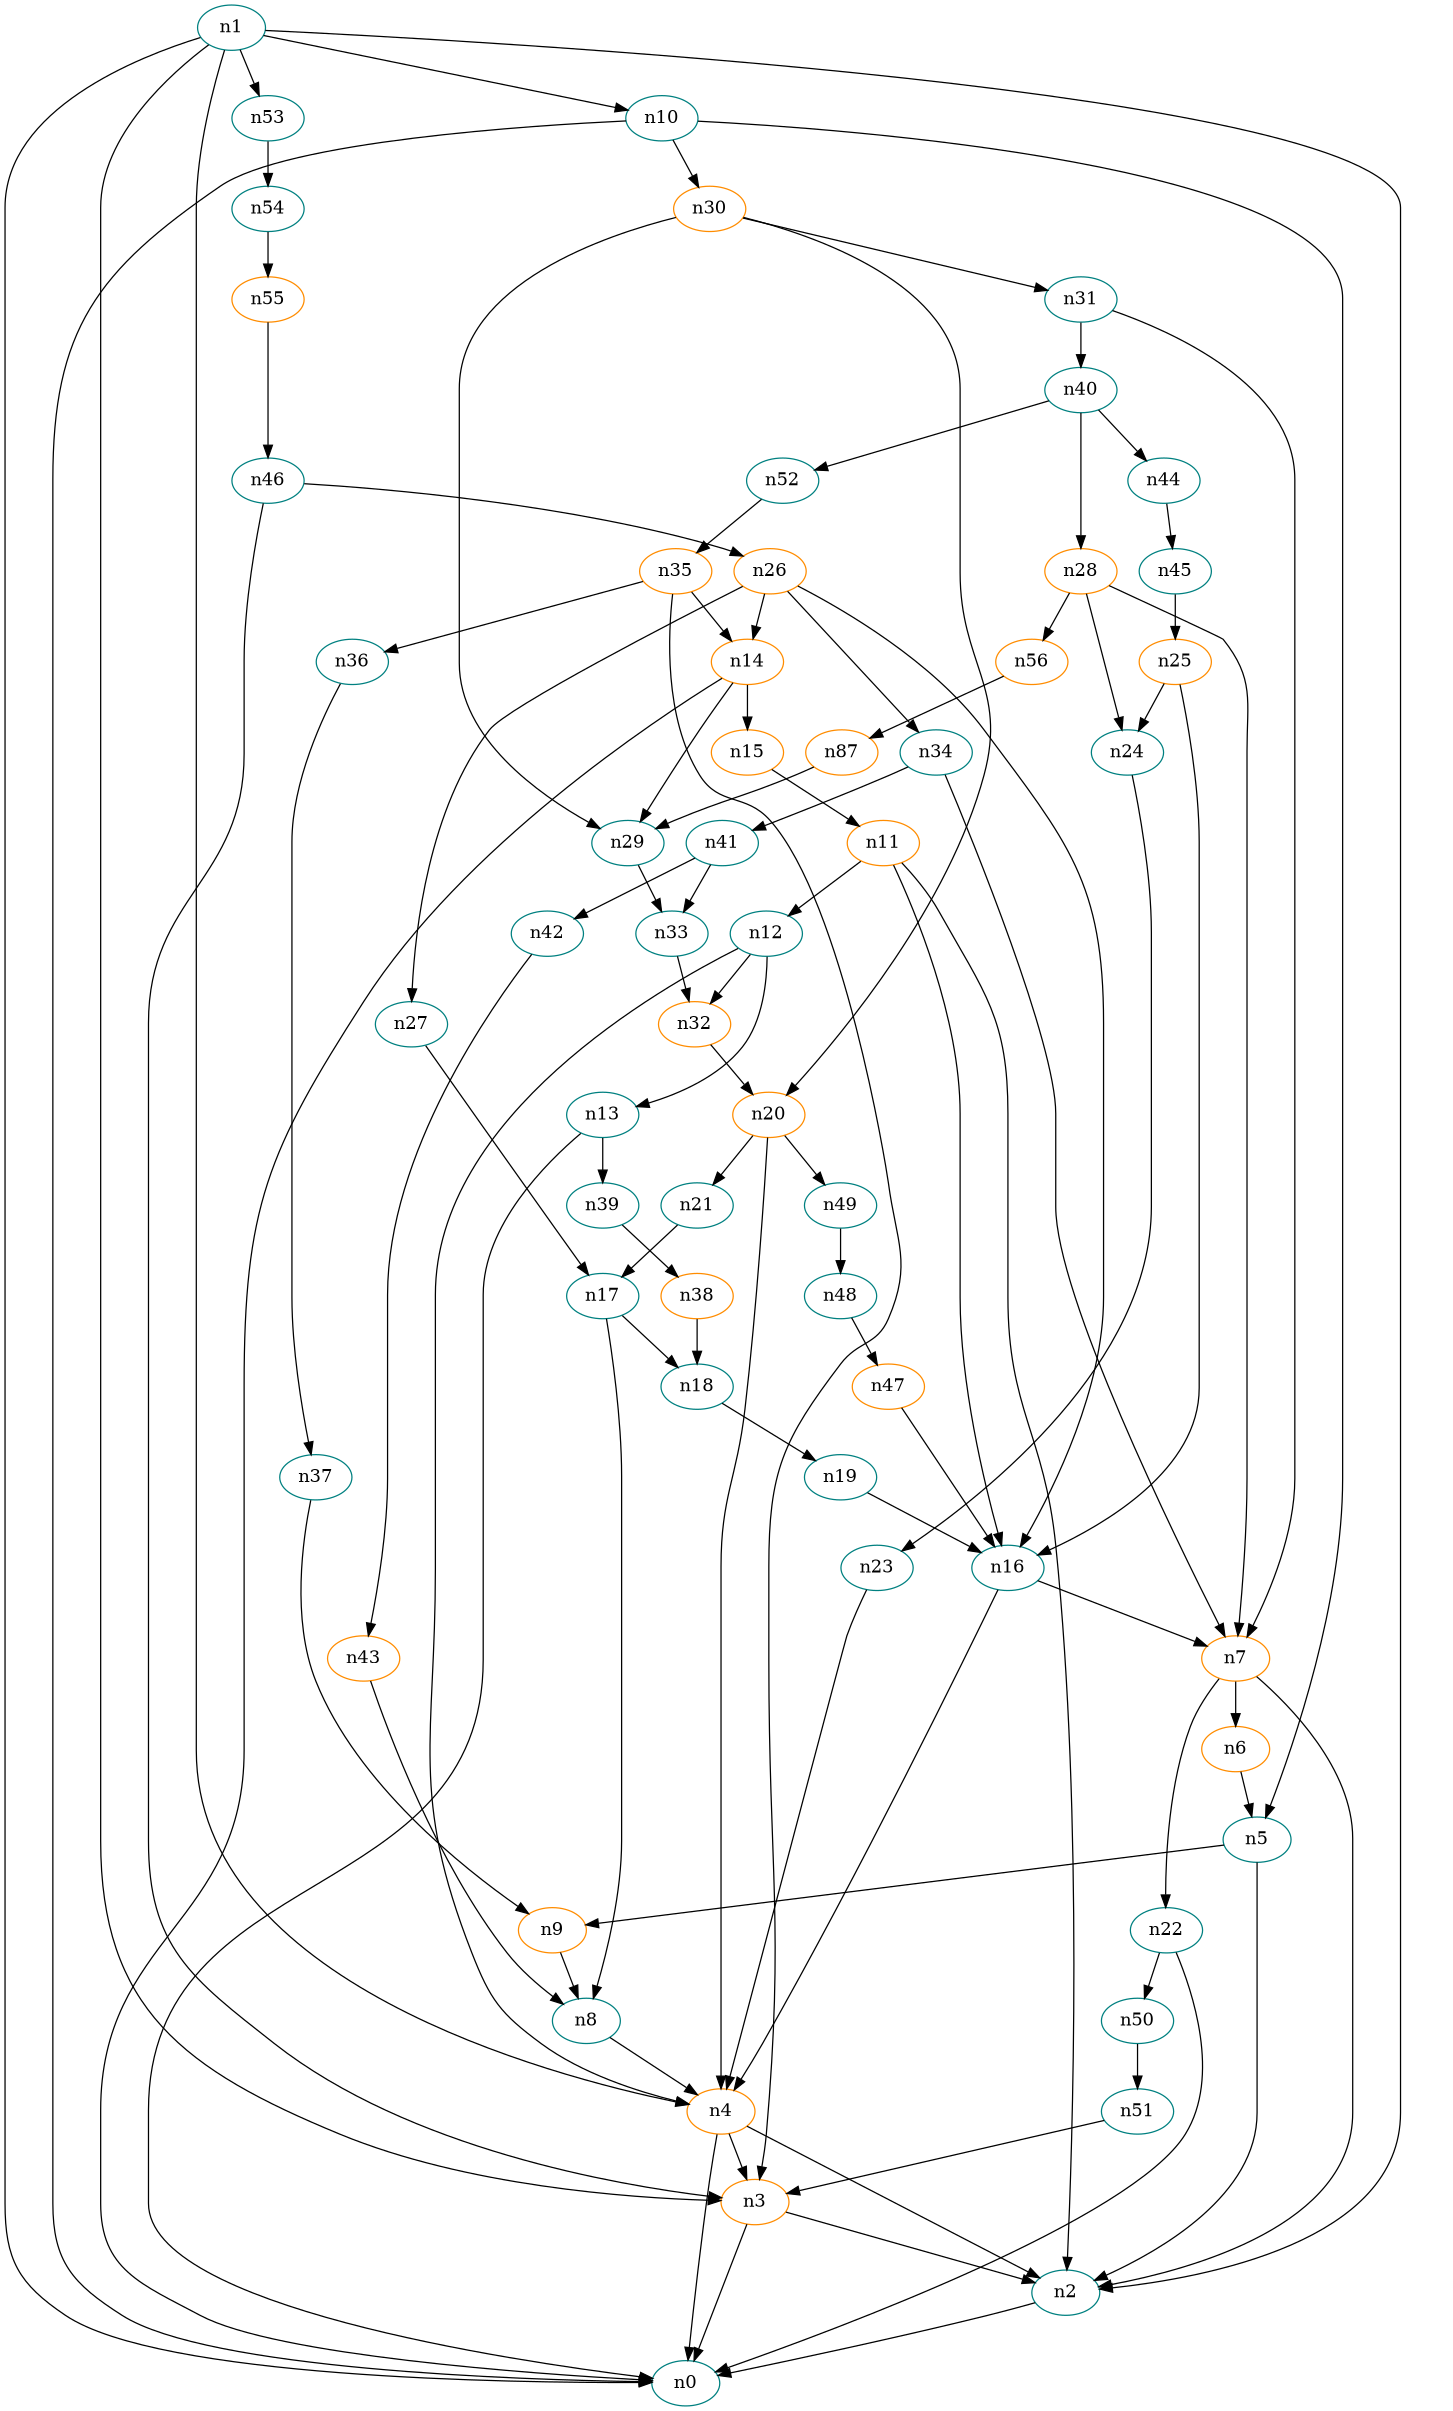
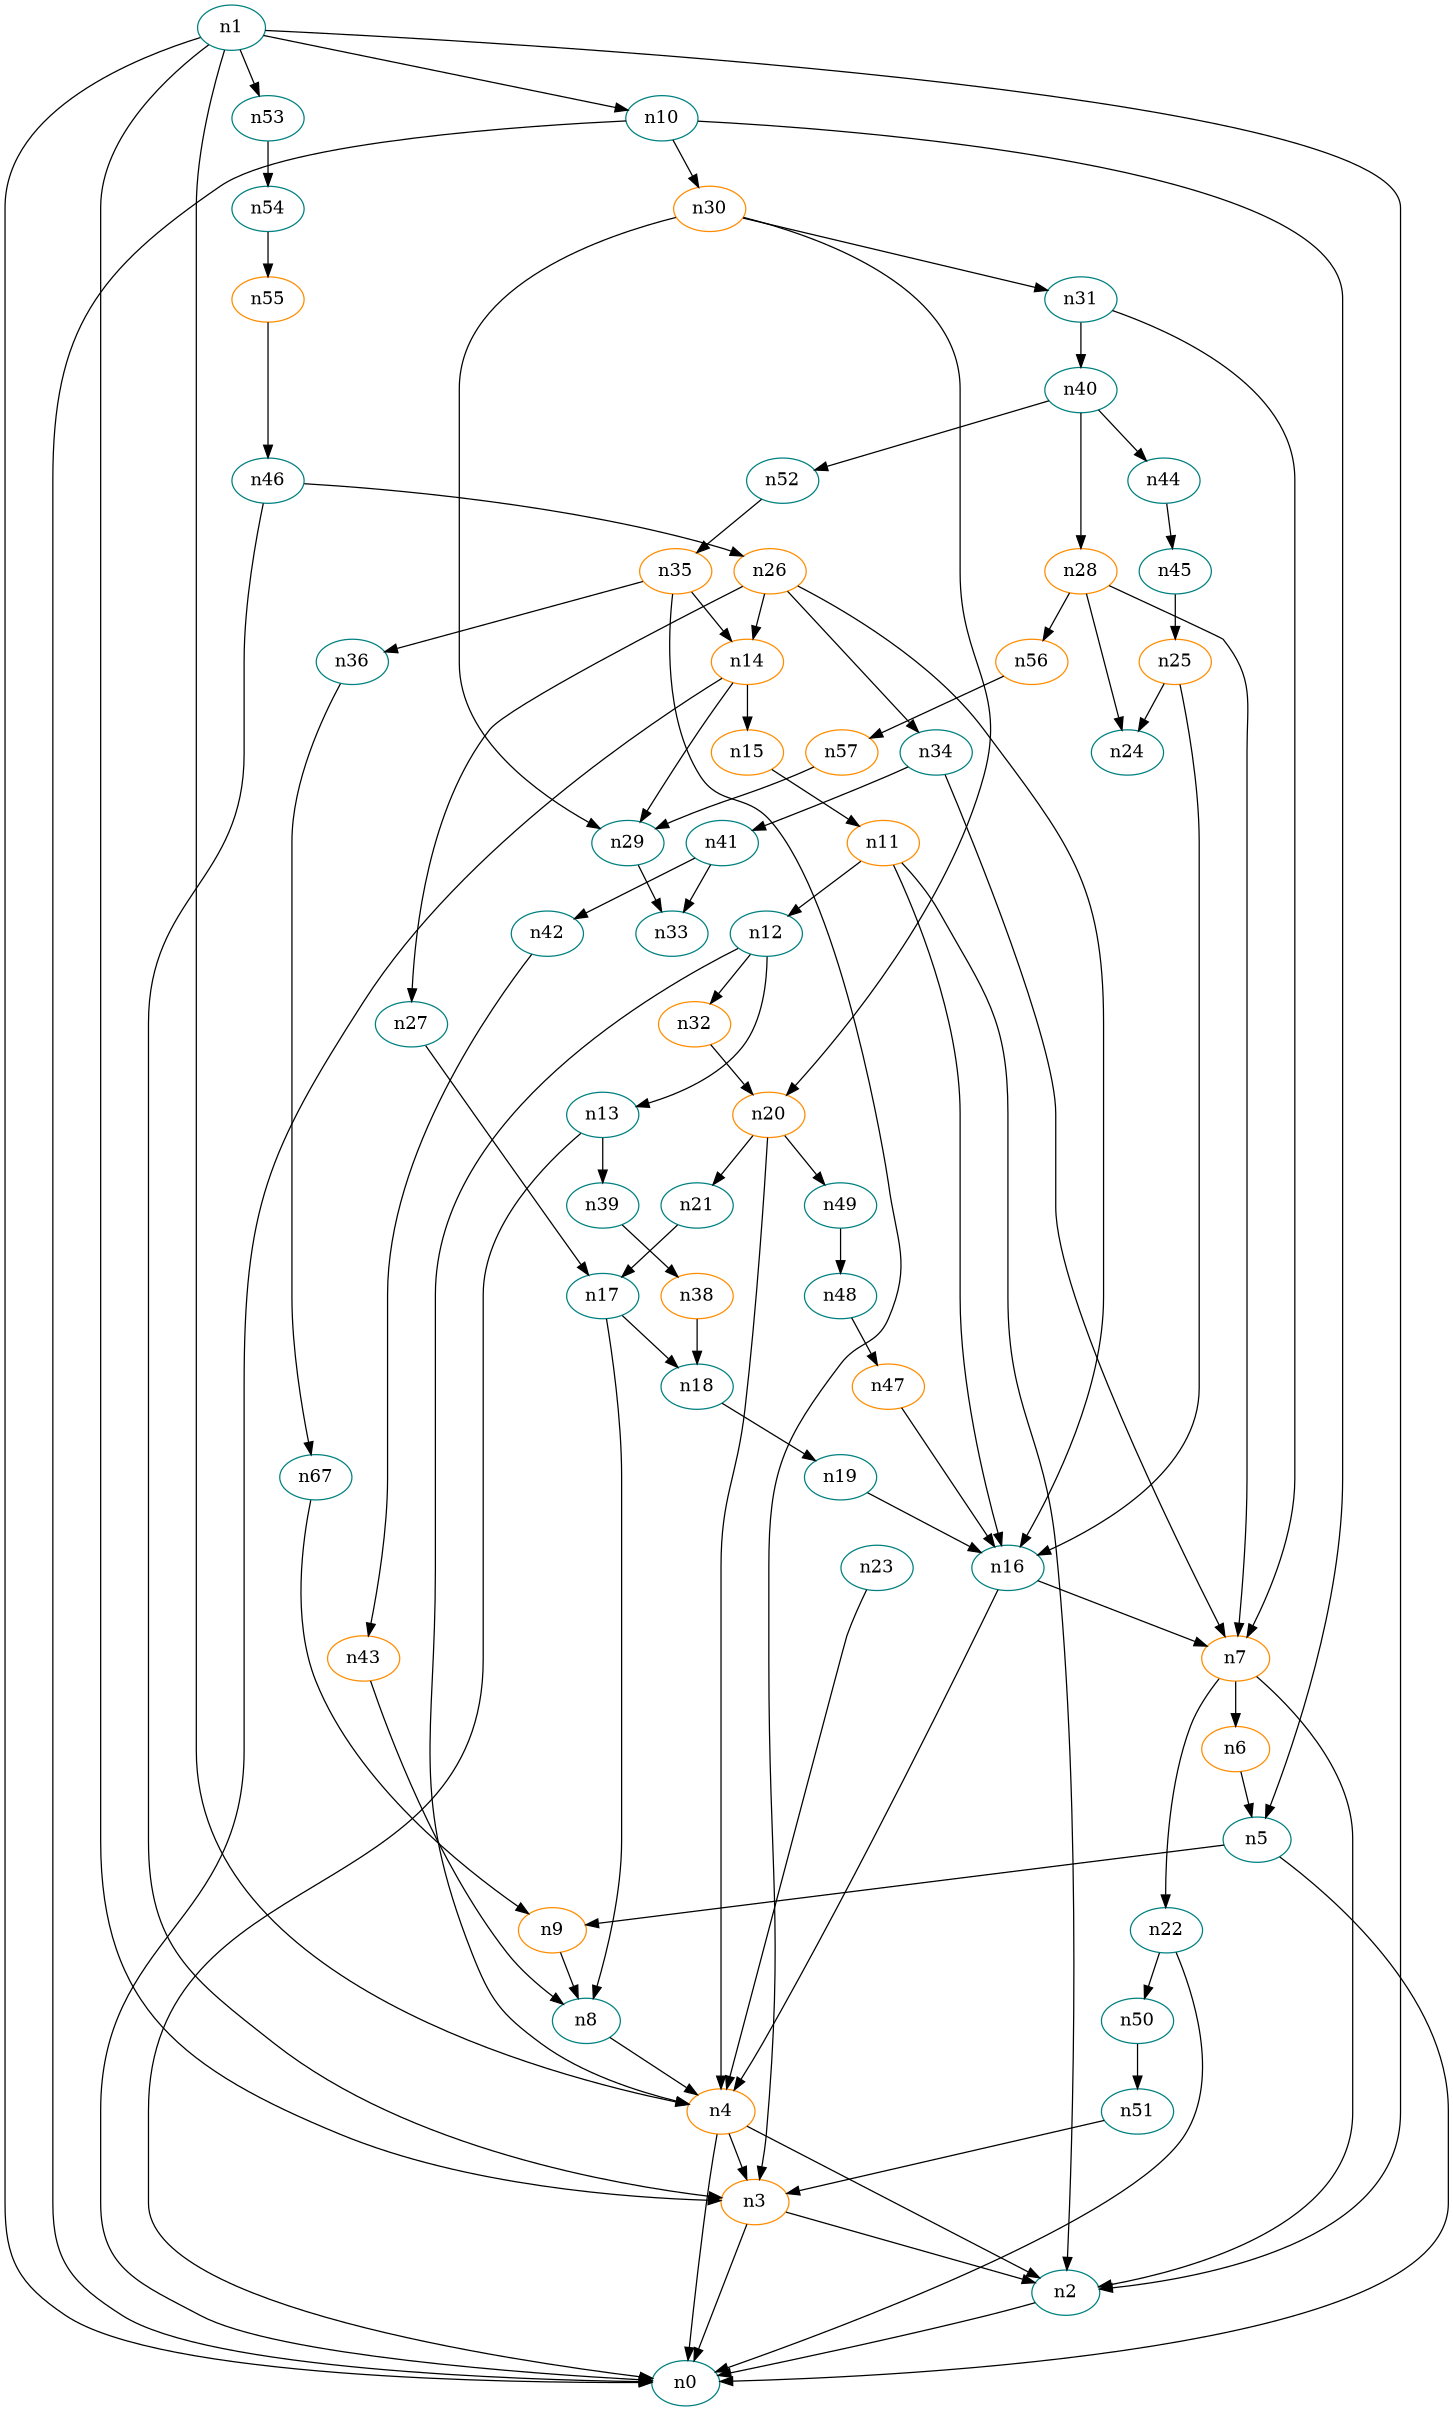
node "n87": label "n87" -> "n57"
edge "n33" -> "n32": removed
edge "n24" -> "n23": removed
node "n37": label "n37" -> "n67"
edge "n5" -> "n2": now "n5" -> "n0"
